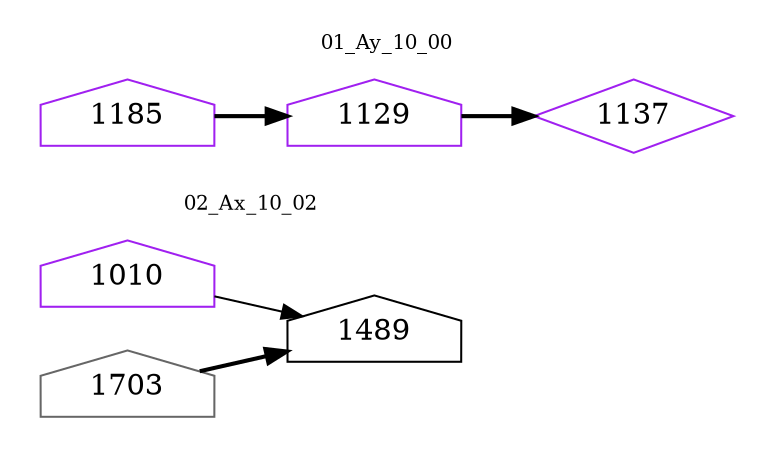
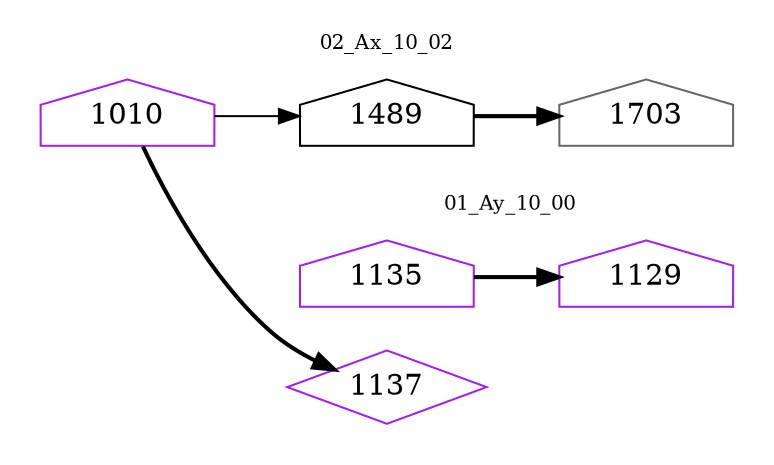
node "1185": label "1185" -> "1135"
edge "1129" -> "1137": now "1010" -> "1137"
edge "1703" -> "1489": reversed
